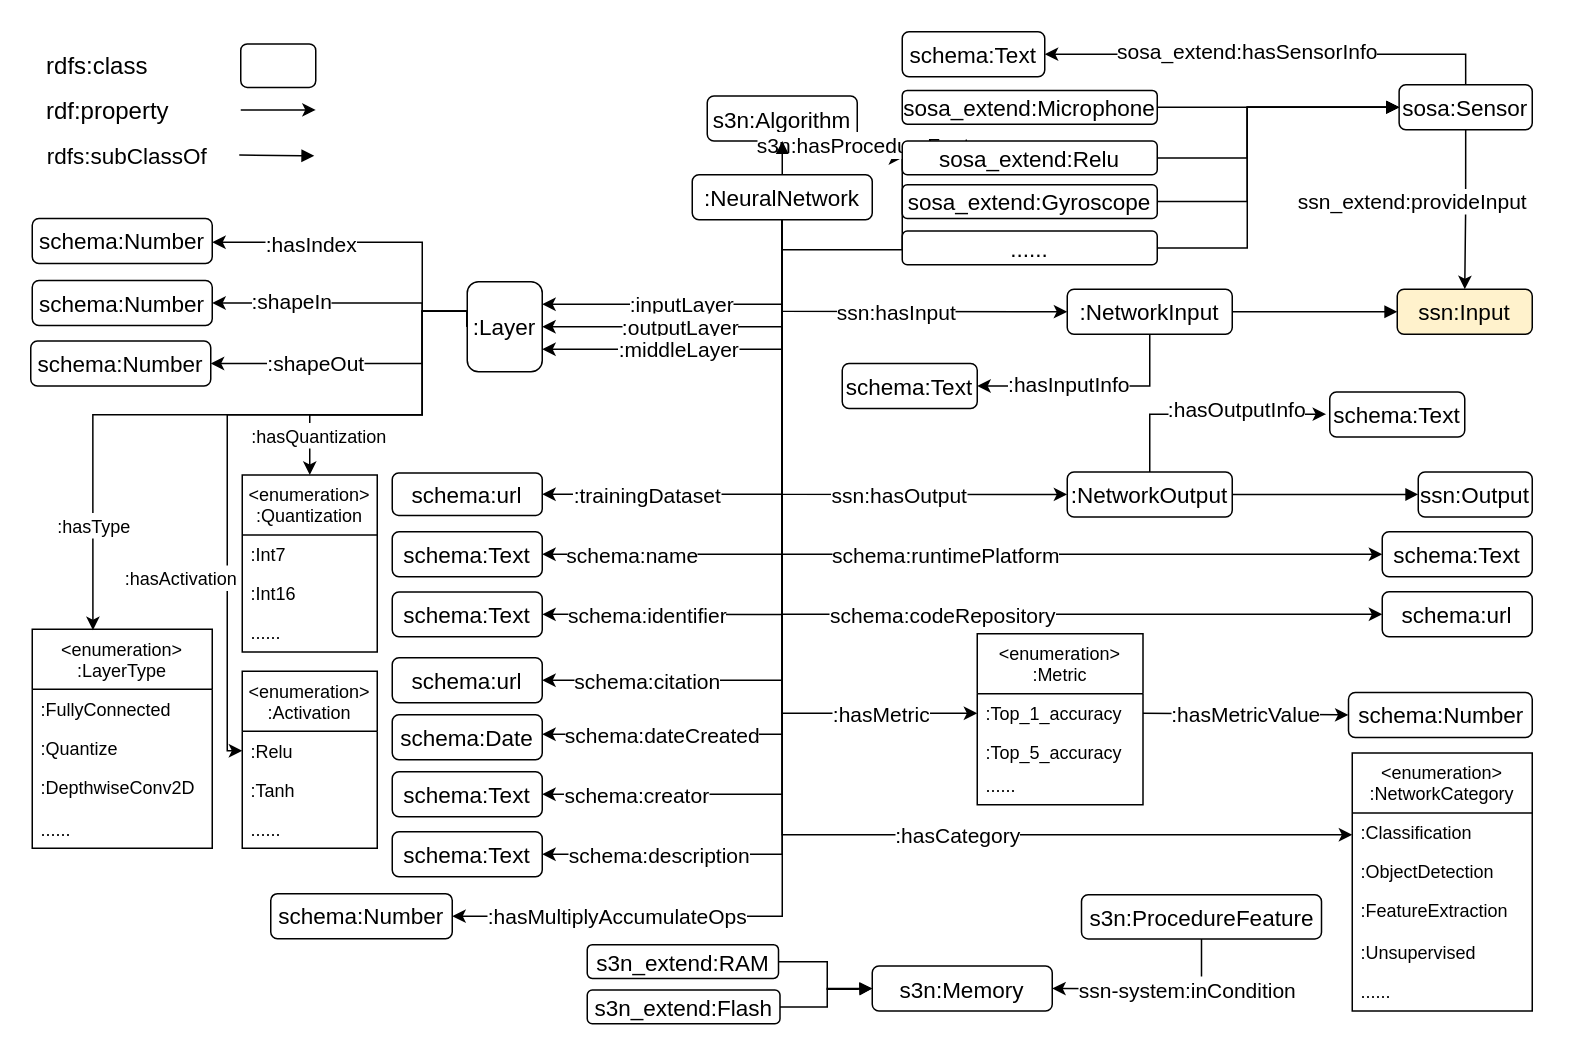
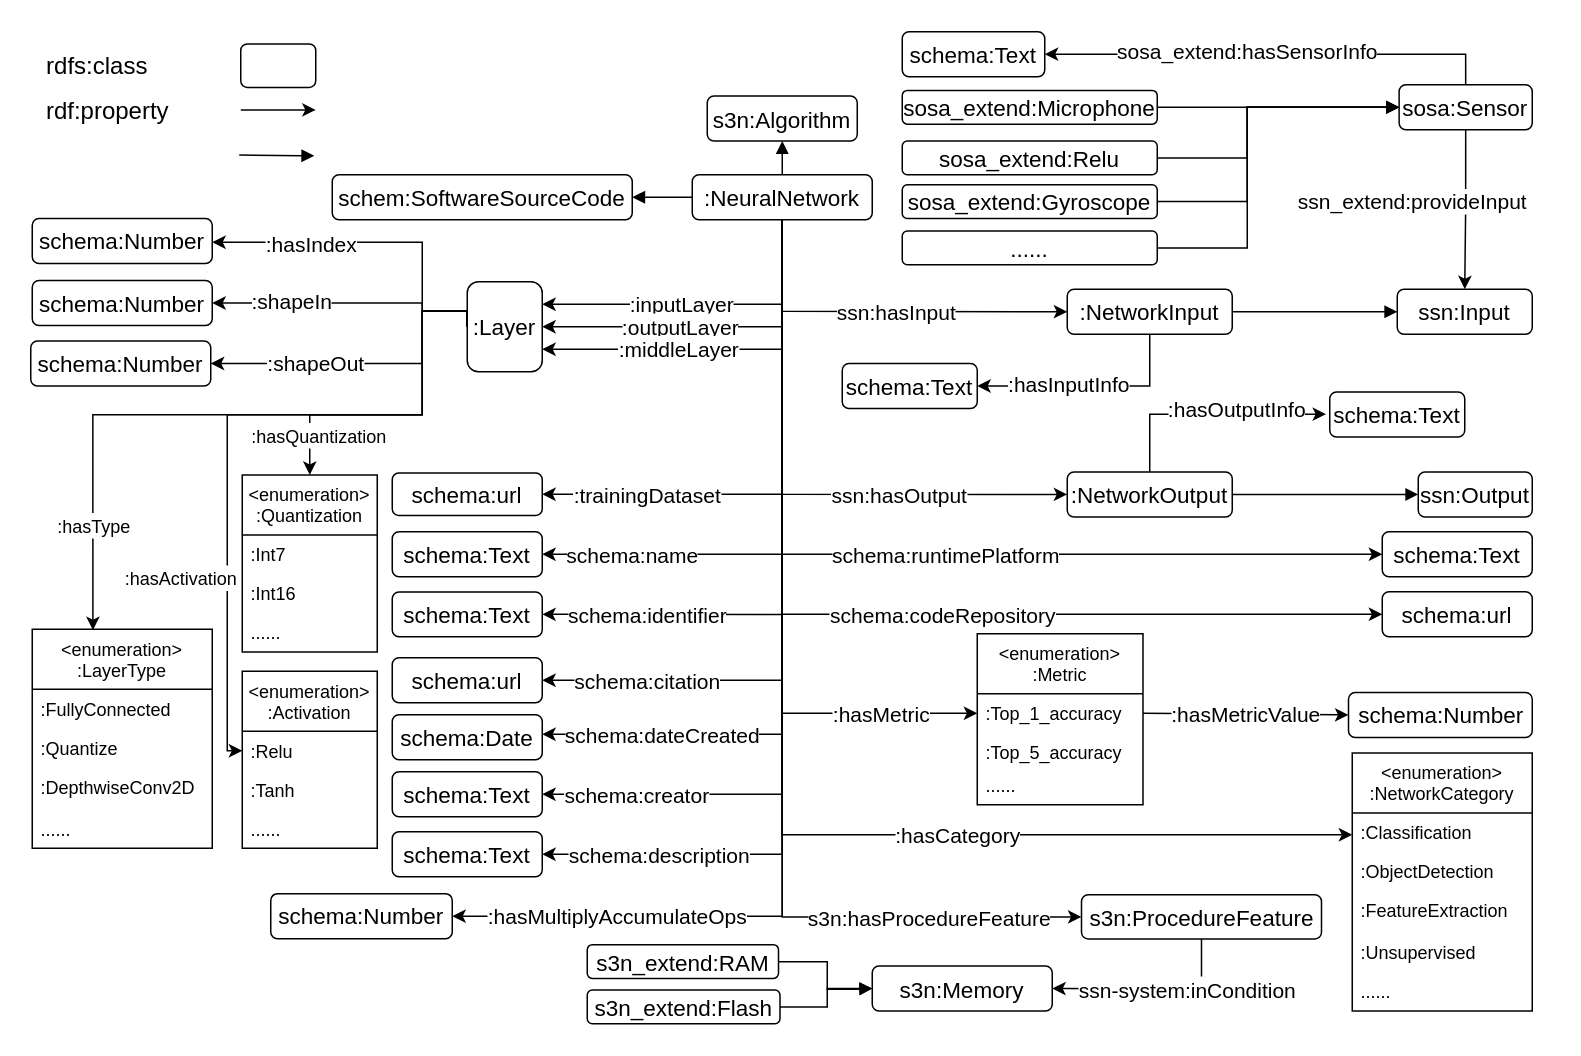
node "rdfs:subClassOf": removed
node "schem:SoftwareSourceCode": added
edge ":NeuralNetwork" -> "schem:SoftwareSourceCode": added
edge ":NeuralNetwork" -> "sosa_extend:Relu": now ":NeuralNetwork" -> "s3n:ProcedureFeature"
node "ssn:Input": fillcolor #fff2cc -> #ffffff
